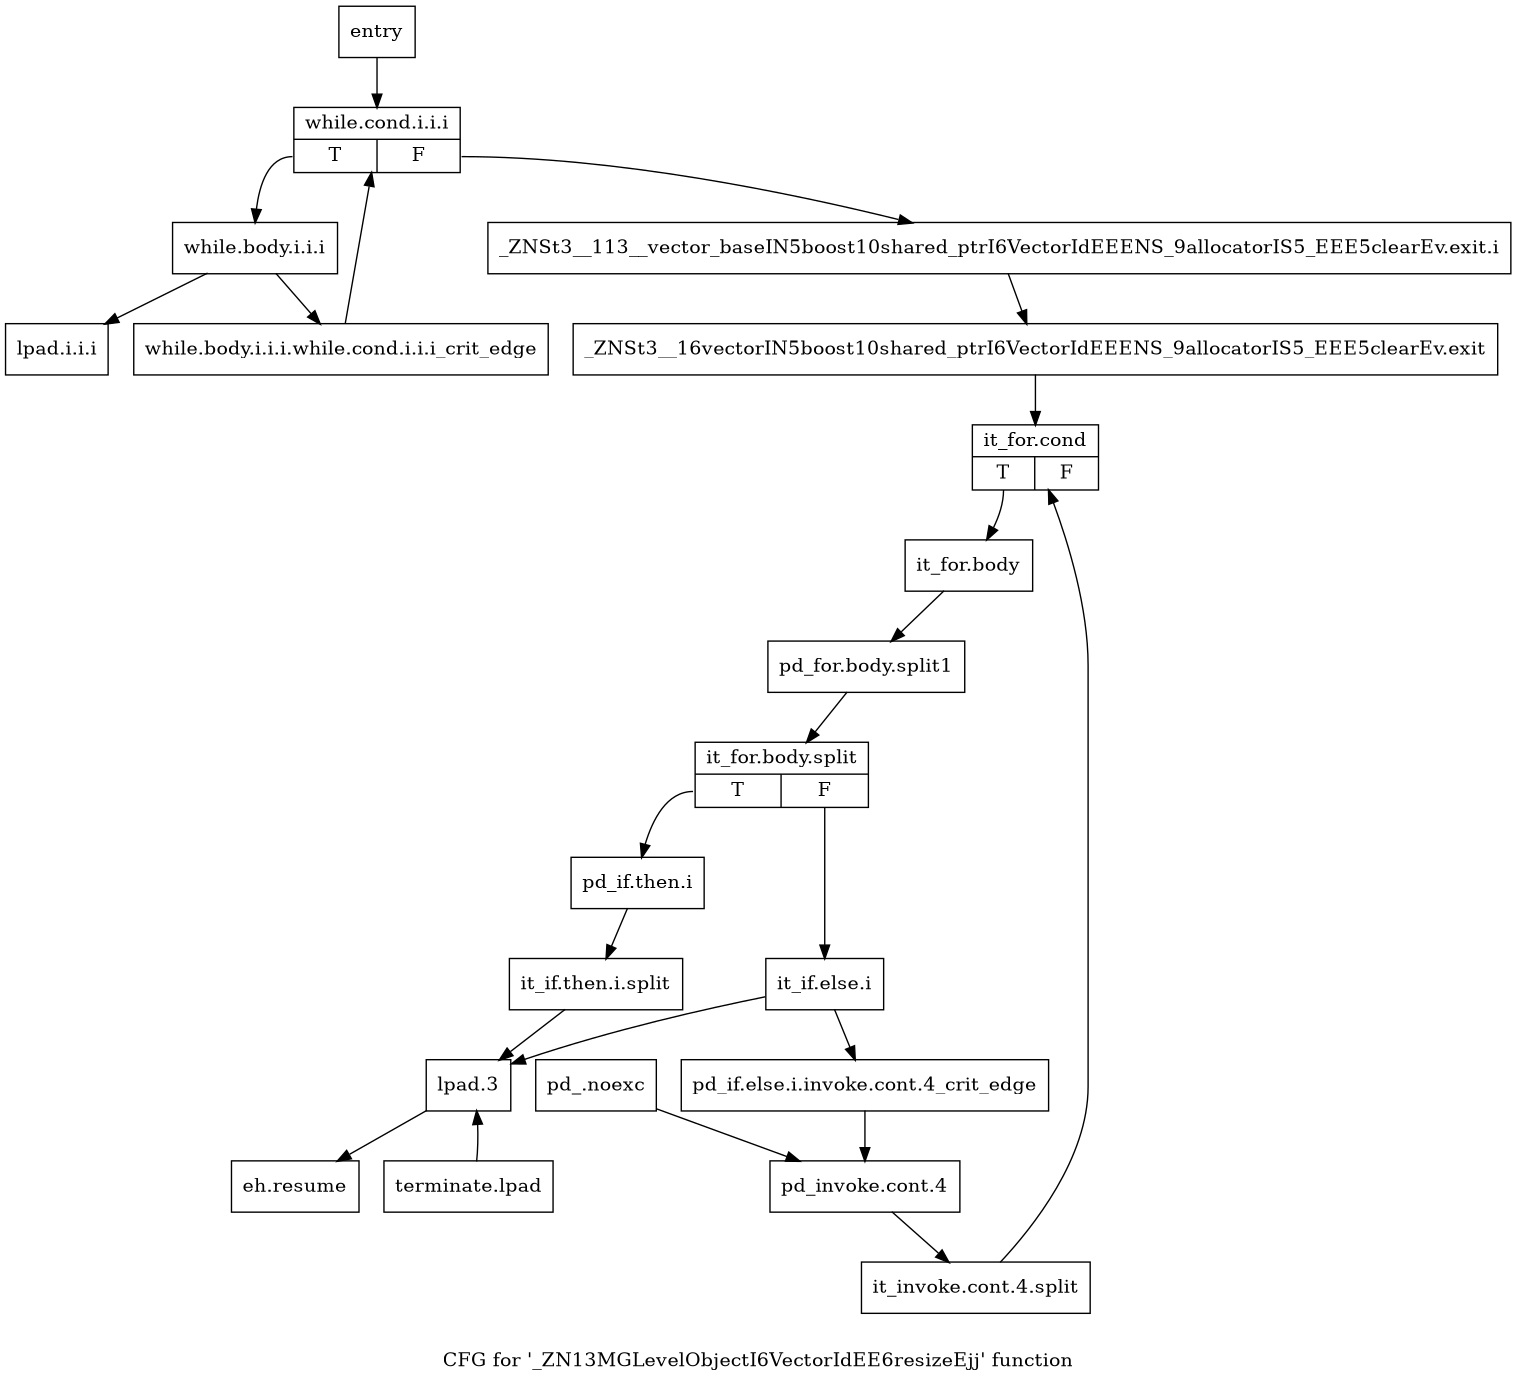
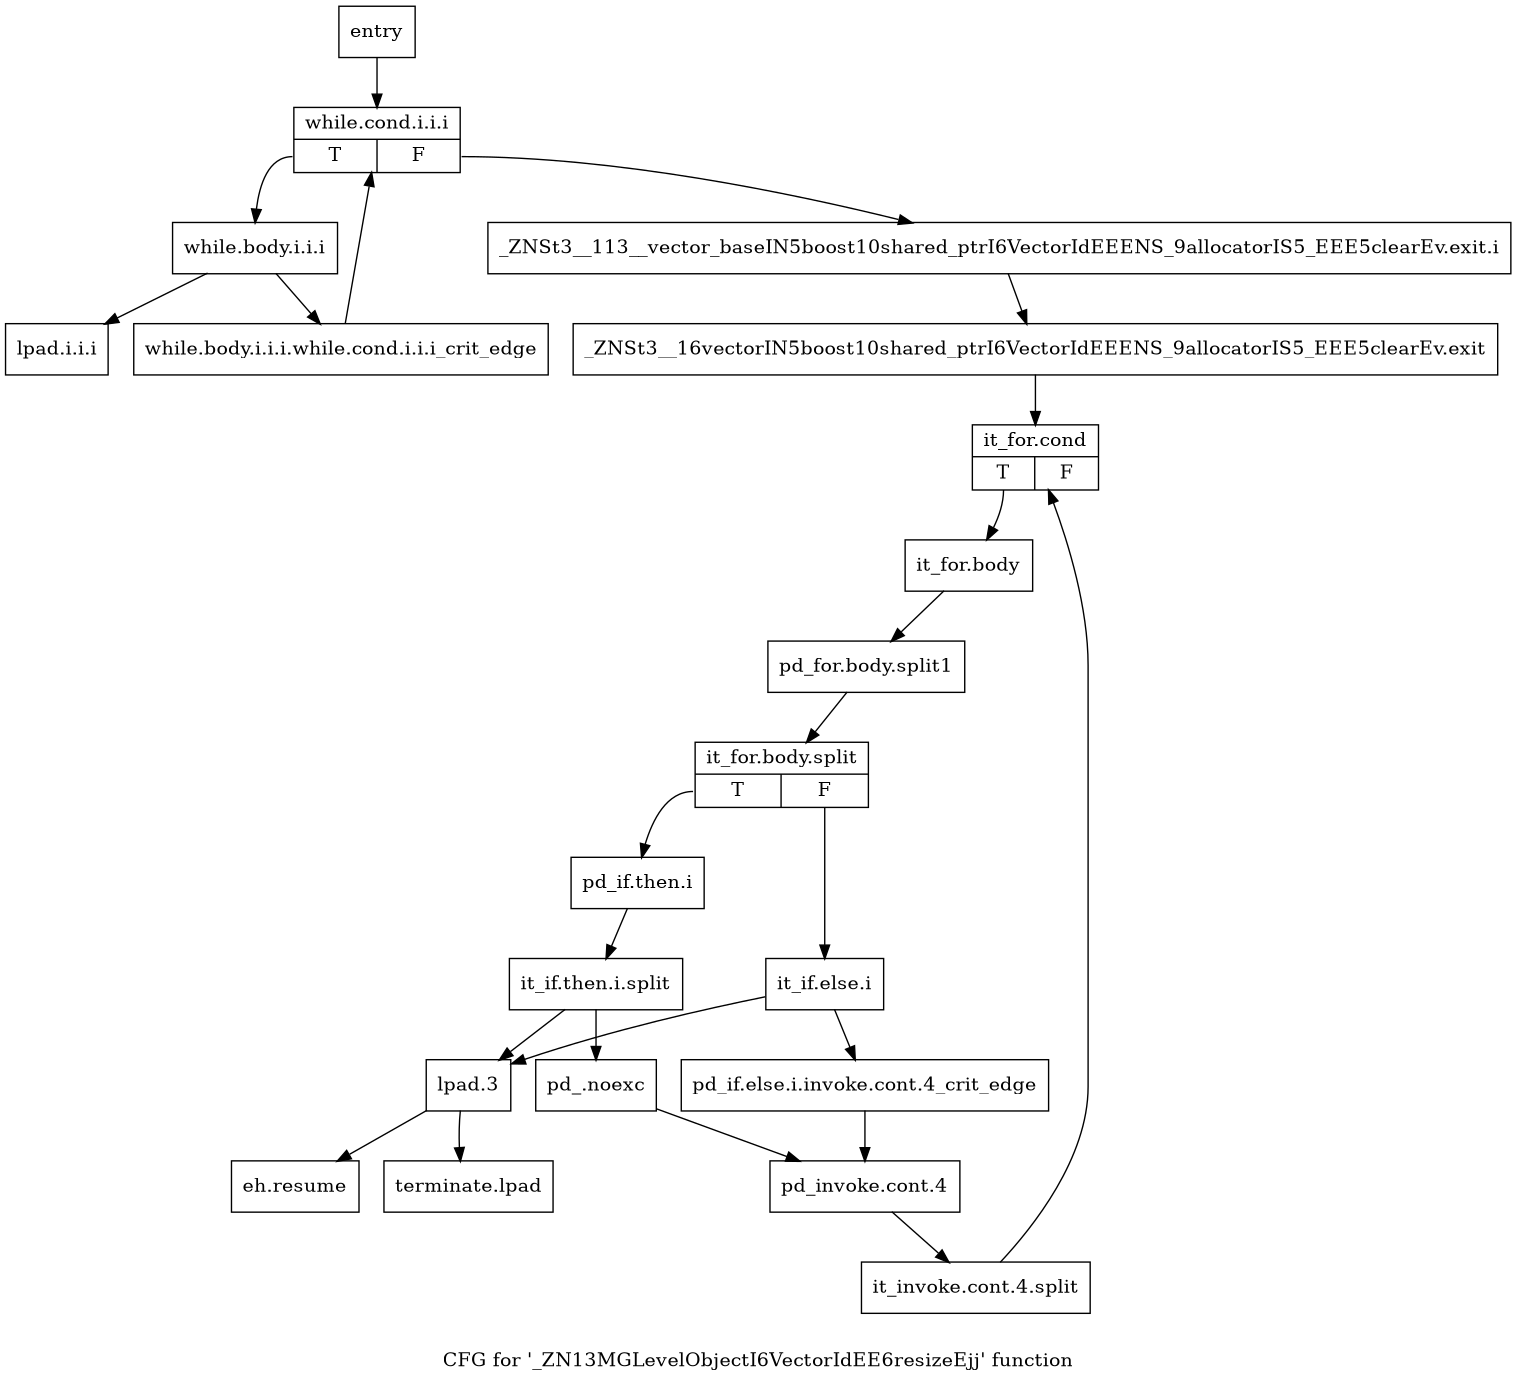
edge "it_if.then.i.split" -> "pd_.noexc": added
edge "terminate.lpad" -> "lpad.3": reversed
